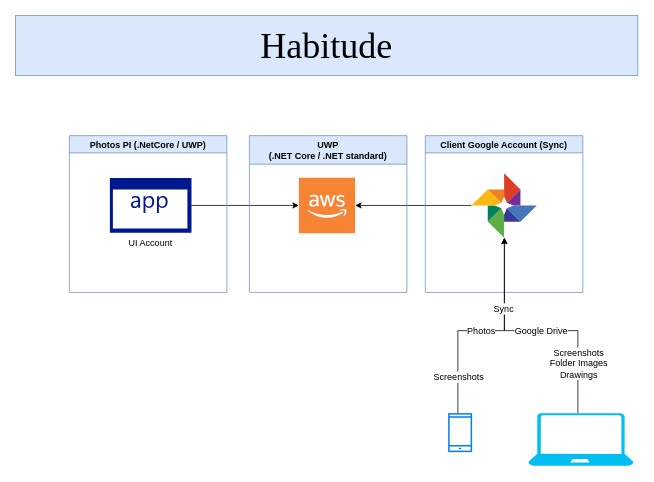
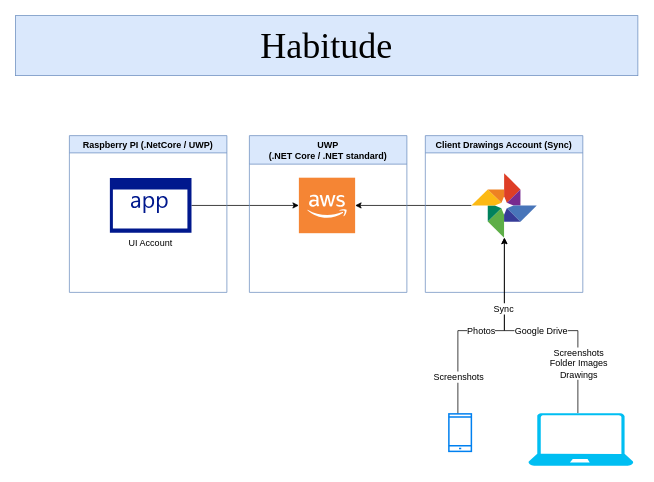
node "Photos PI (.NetCore / UWP)": label "Photos PI (.NetCore / UWP)" -> "Raspberry PI (.NetCore / UWP)"
node "Client Google Account (Sync)": label "Client Google Account (Sync)" -> "Client Drawings Account (Sync)"
